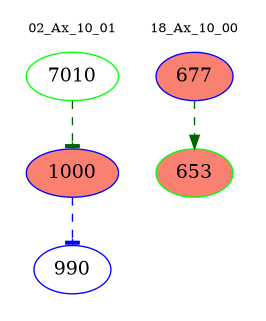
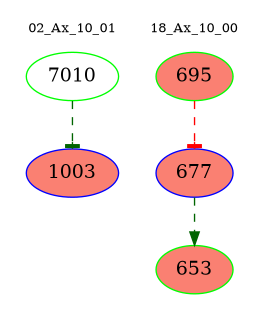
node "695": added
node "1000": label "1000" -> "1003"
node "990": removed
